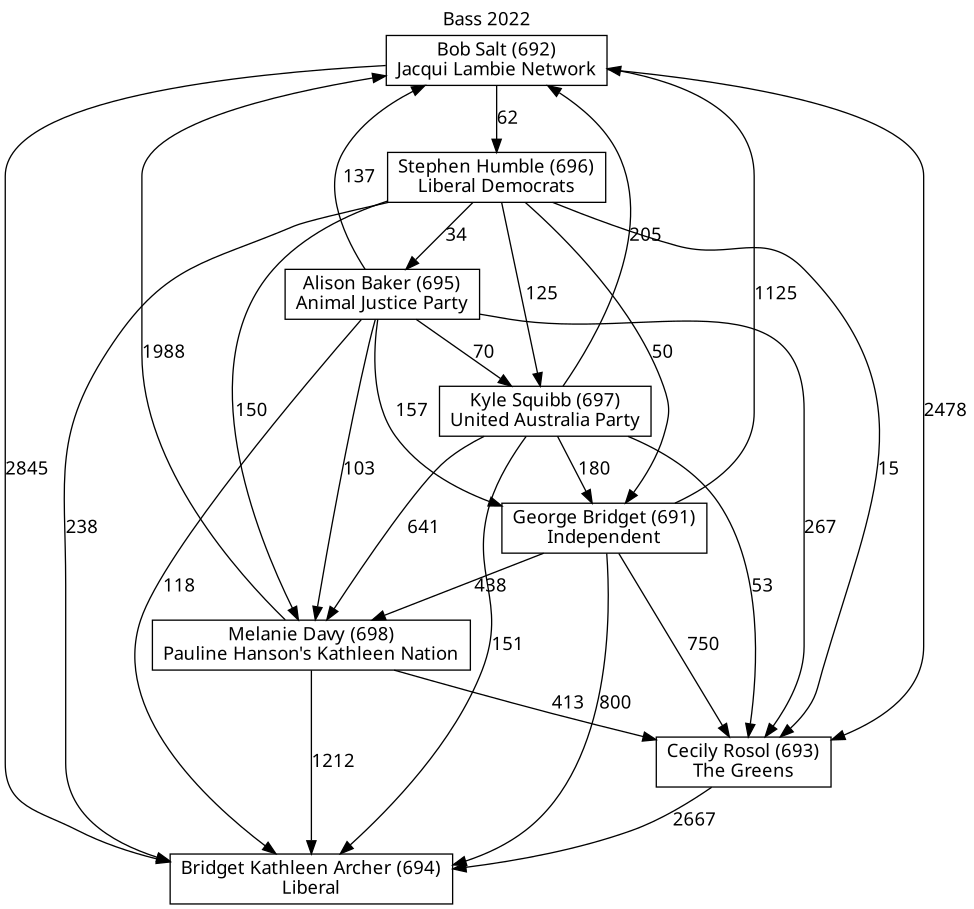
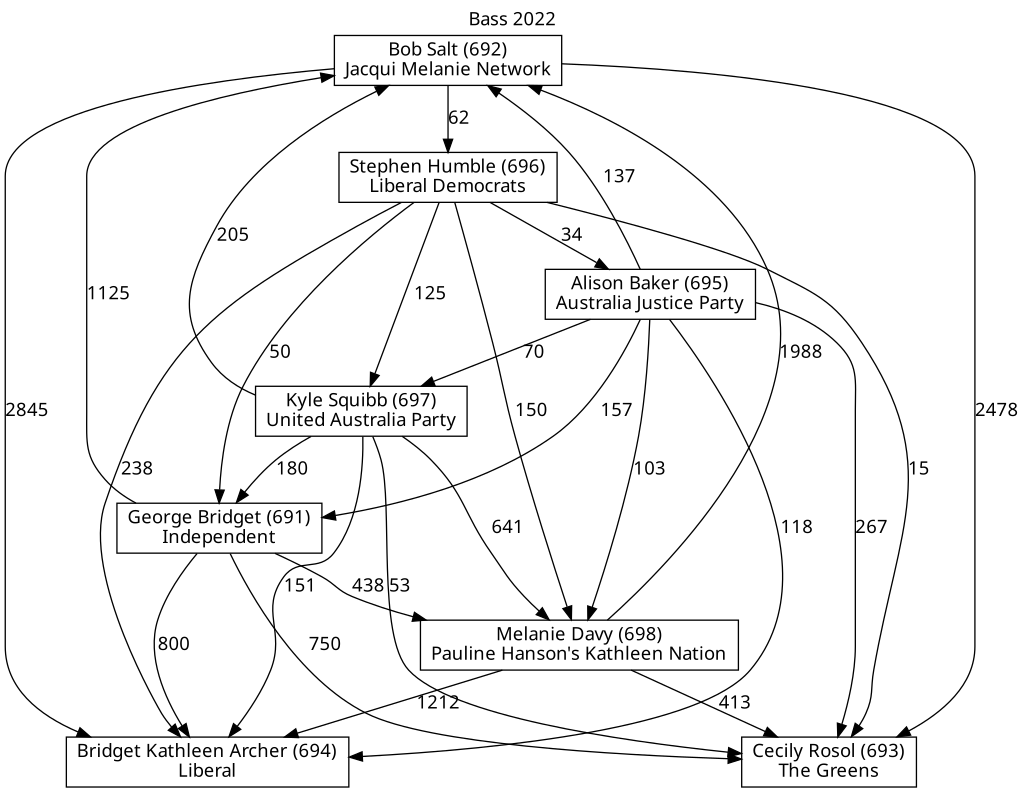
node "Bob Salt (692) Jacqui Lambie Network": label "Bob Salt (692) Jacqui Lambie Network" -> "Bob Salt (692) Jacqui Melanie Network"
node "Alison Baker (695) Animal Justice Party": label "Alison Baker (695) Animal Justice Party" -> "Alison Baker (695) Australia Justice Party"
edge "Cecily Rosol (693) The Greens" -> "Bridget Kathleen Archer (694) Liberal": removed, label "2667"
